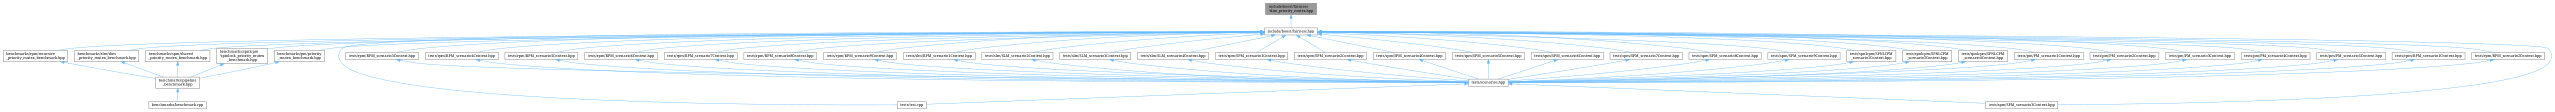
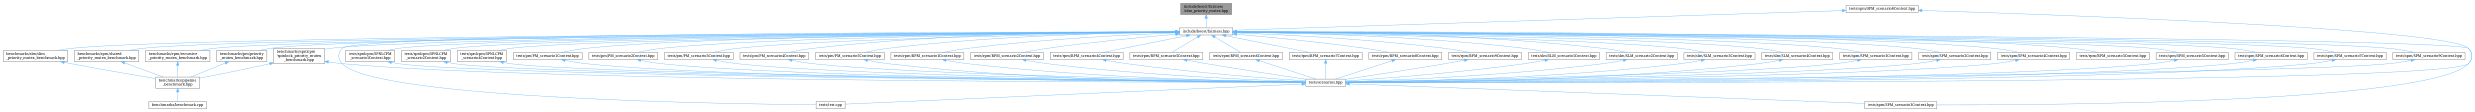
edge "tests/spm/SPM_scenario8Context.hpp" -> "include/boost/fairness.hpp": reversed
node "tests/slm/RPM_scenario1Context.hpp": label "tests/slm/RPM_scenario1Context.hpp" -> "tests/slm/SLM_scenario1Context.hpp"
edge "tests/scenarios.hpp" -> "tests/rpm/RPM_scenario3Context.hpp": now "tests/scenarios.hpp" -> "benchmarks/spnlcpm /spinlock_priority_mutex _benchmark.hpp"
